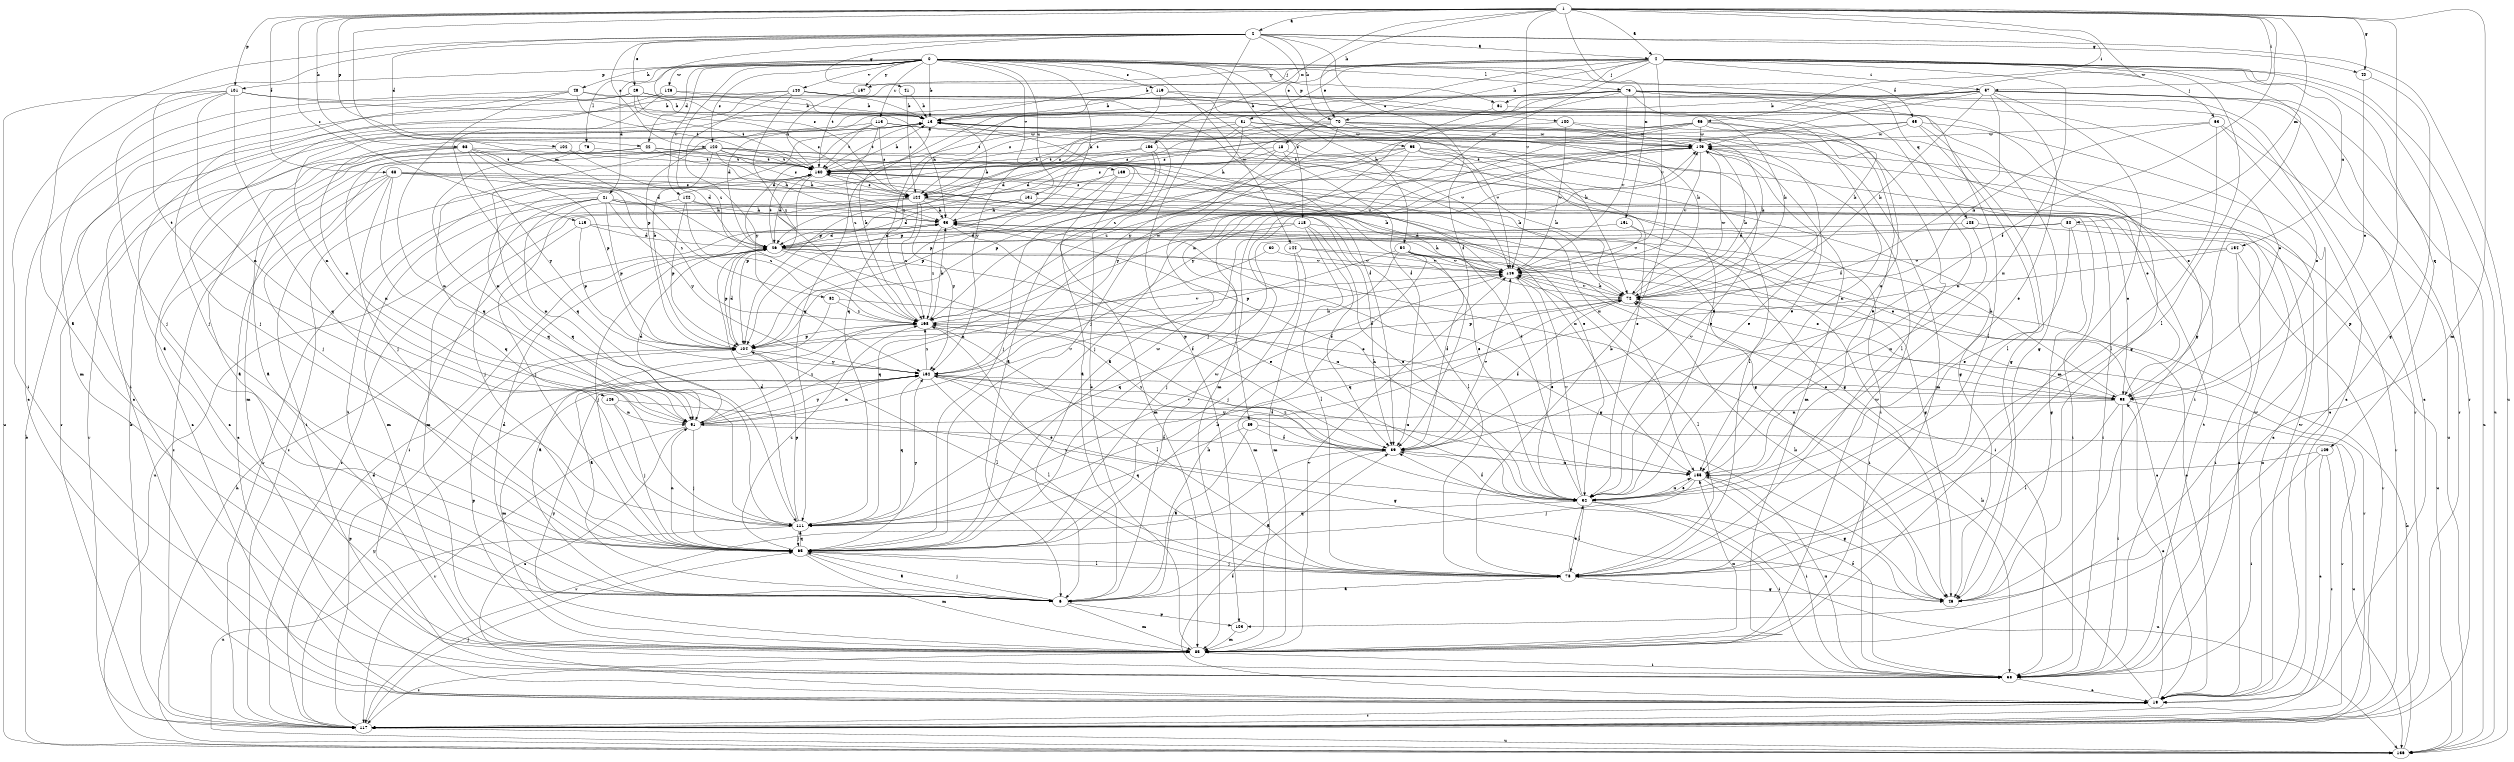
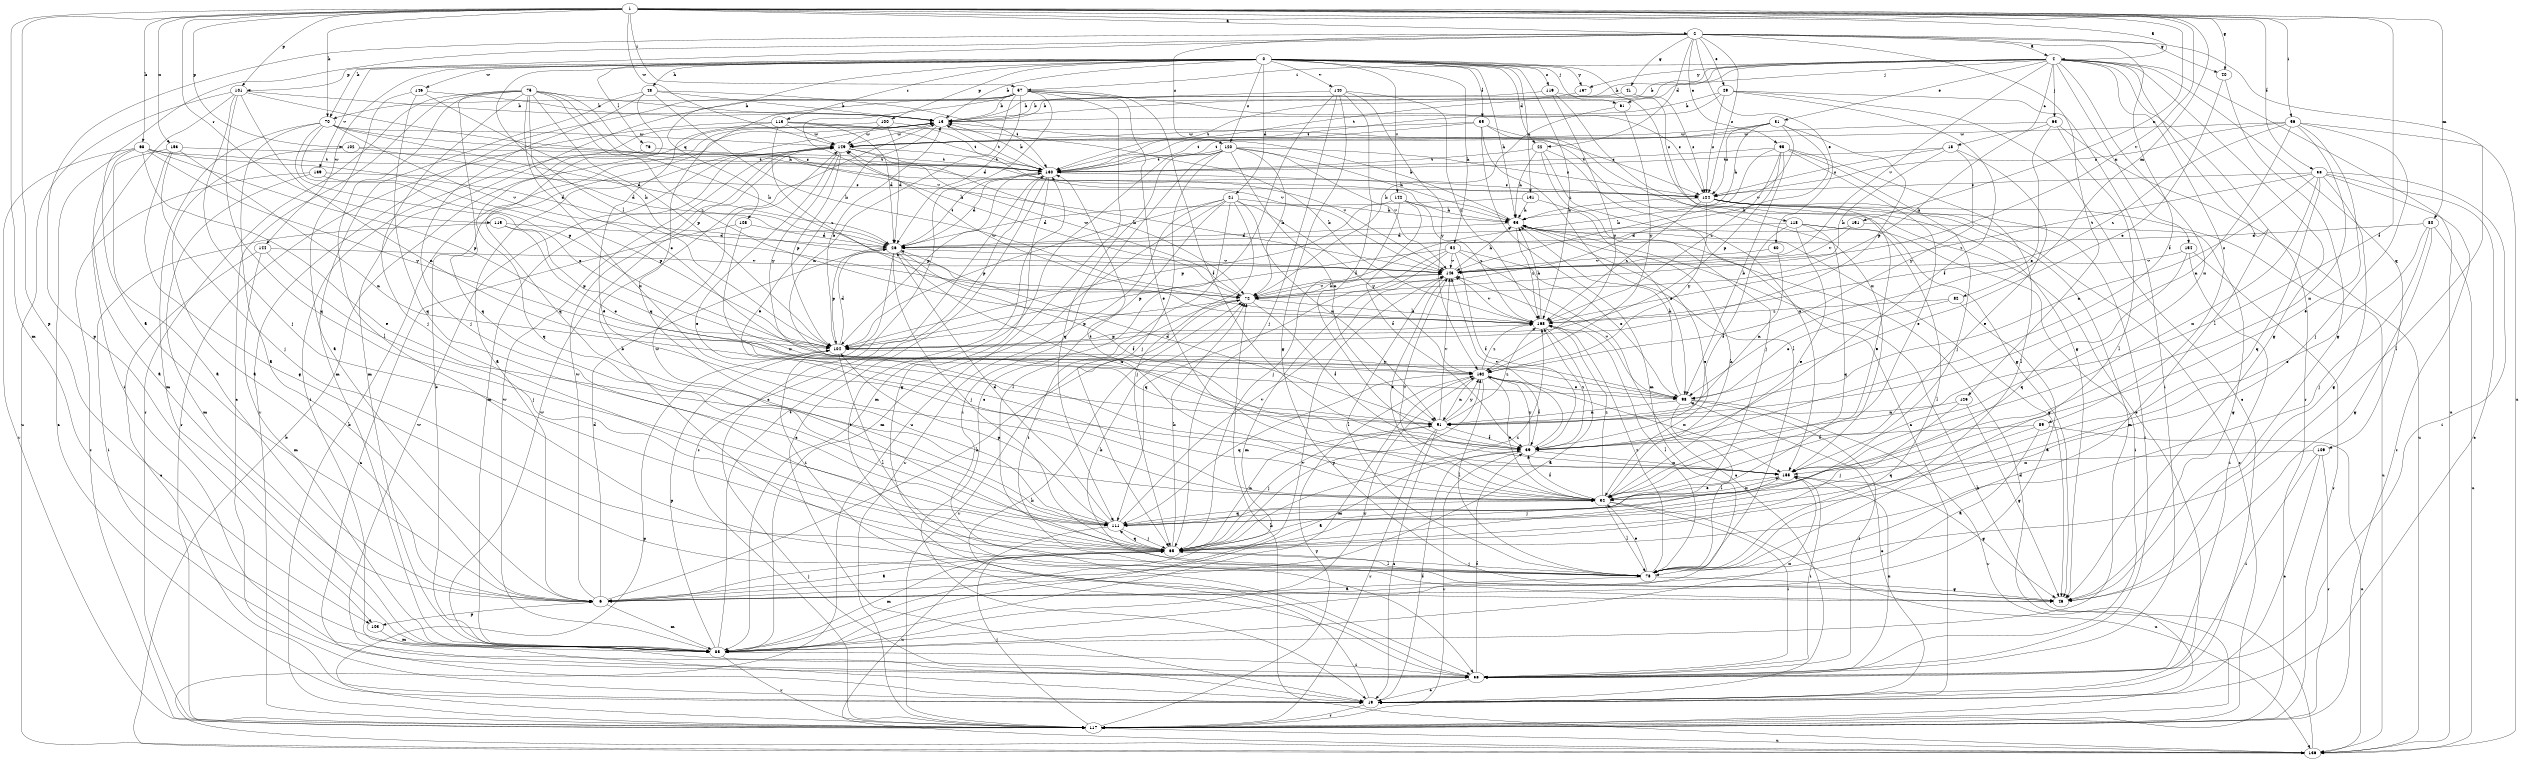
edge "0" -> "75": now "0" -> "104"
edge "2" -> "30": added, label "e"
edge "4" -> "89": label "n" -> "s"
edge "95" -> "98": label "o" -> "b"
